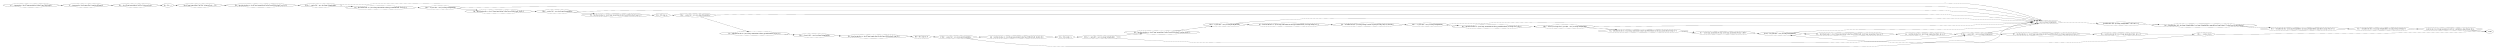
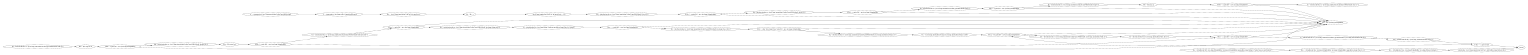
node "specialinvoke $r8.<java.lang.StringBuilder: void <init>()>()": removed
node "if $c7 != 86 goto $r8 = new java.lang.StringBuilder": removed
